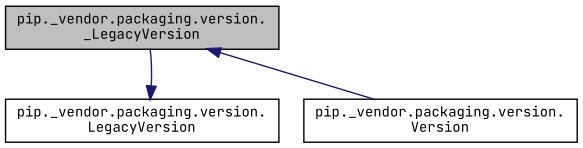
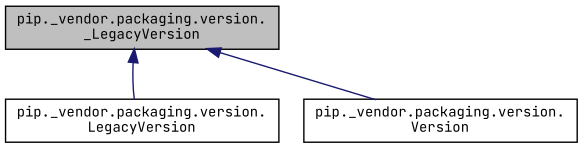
edge "pip._vendor.packaging.version. _LegacyVersion" -> "pip._vendor.packaging.version. LegacyVersion": reversed
